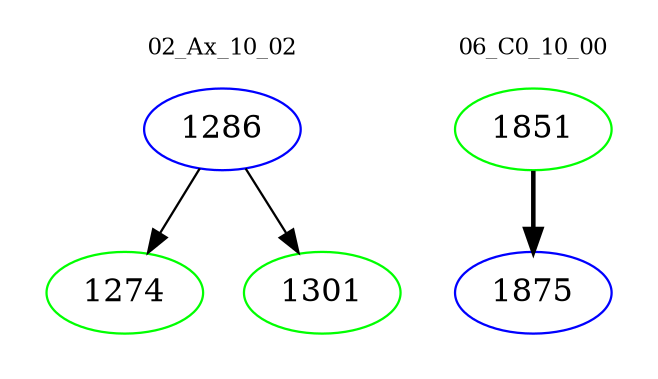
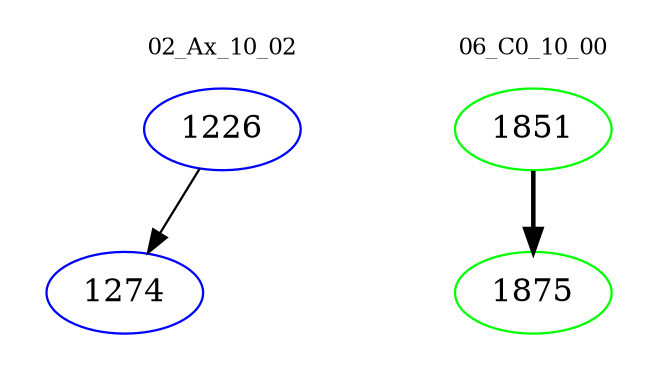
node "1286": label "1286" -> "1226"
node "1274": color green -> blue
node "1301": removed
node "1875": color blue -> green
